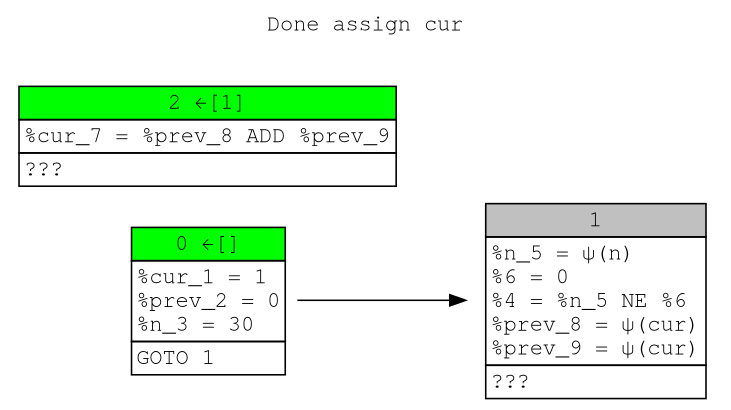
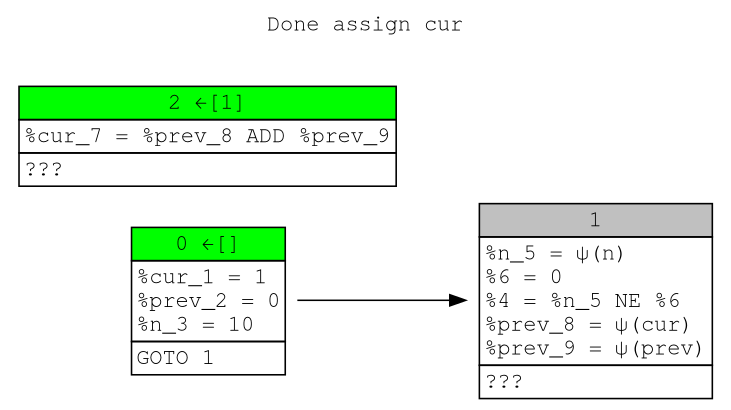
node "0 ←[]": text "%n_3 = 30" -> "%n_3 = 10"
node "1": text "%prev_9 = ψ(cur)" -> "%prev_9 = ψ(prev)"
